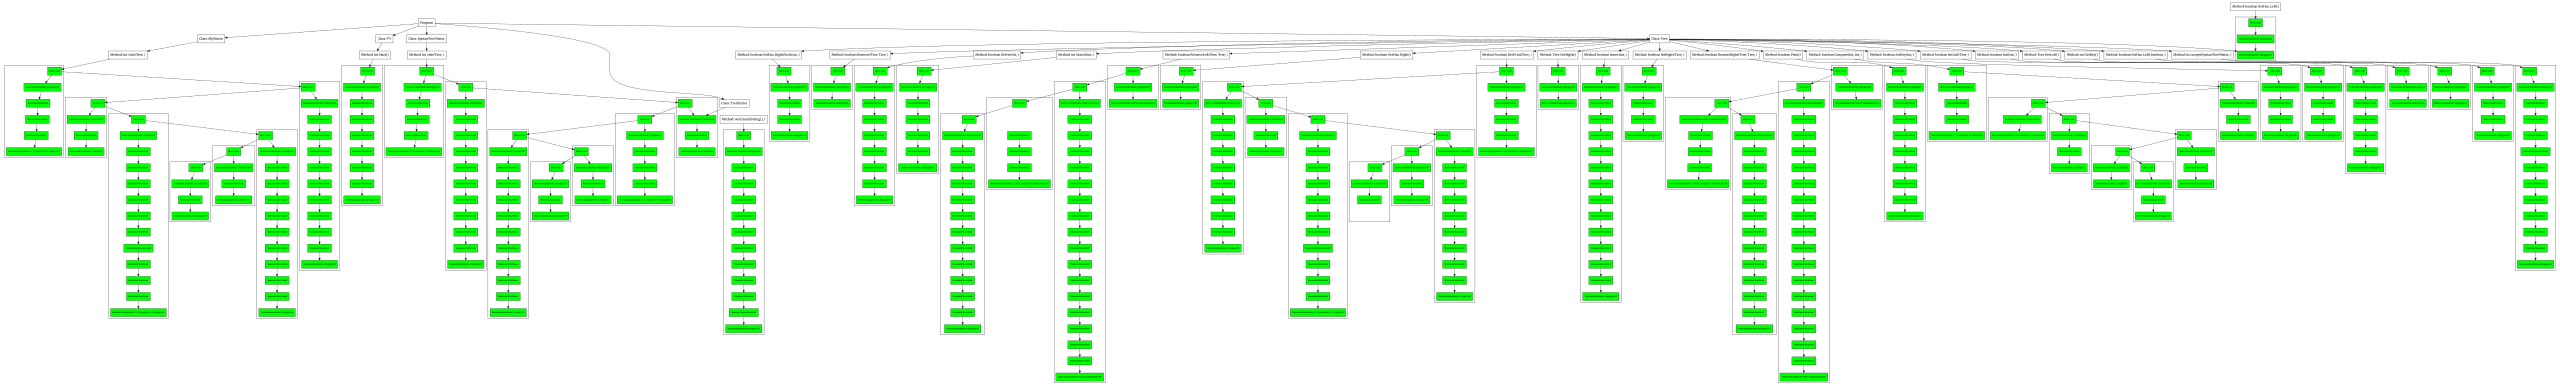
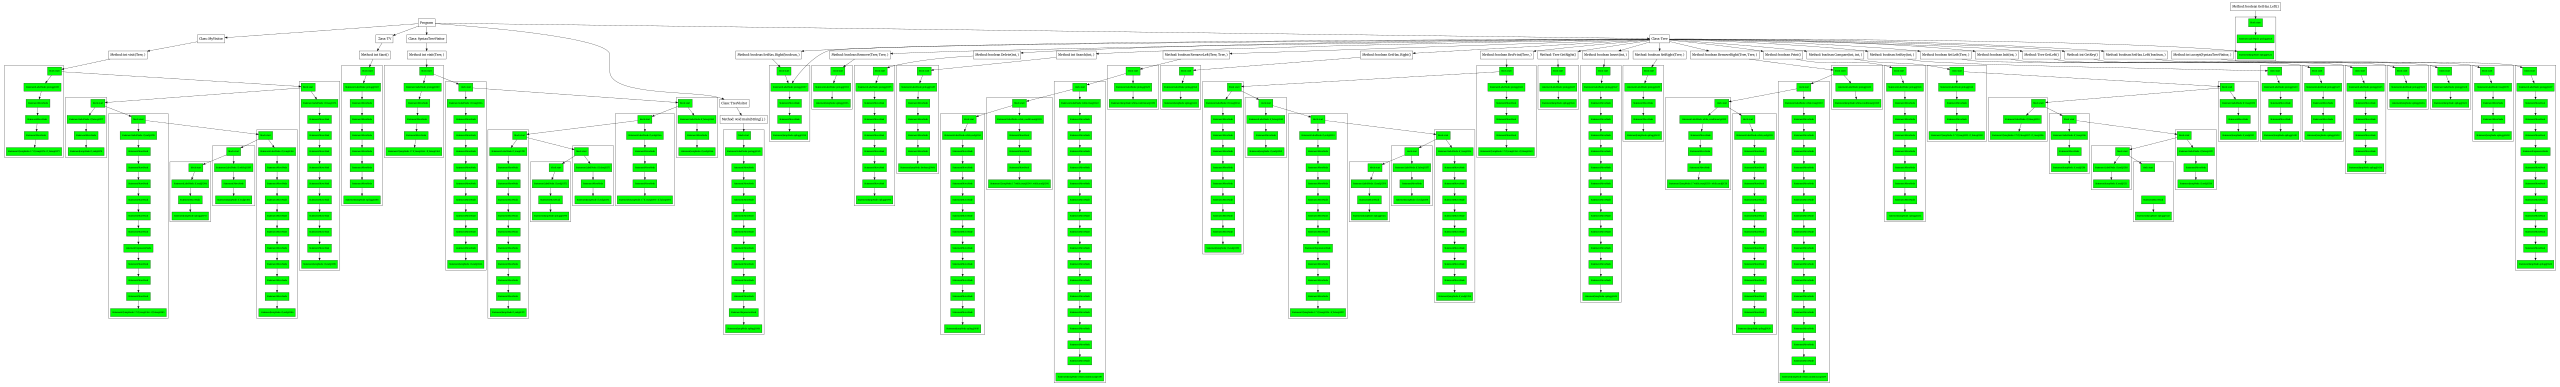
edge "Class: Tree" -> "Method: int accept(SyntaxTreeVisitor, )": now "Class: Tree" -> "StatementLabelNode: prolog@1397"
node "StatementLabelNode: prolog@1399": label "StatementLabelNode: prolog@1399" -> "StatementLabelNode: true@1399"
edge "Class: TreeVisitor" -> "StatementLabelNode: if_false@1365": now "Class: TreeVisitor" -> "Method: void main(String[], )"
node "StatementLabelNode: while_conditional@1339": added
node "StatementJumpNode: epilog@1406": label "StatementJumpNode: epilog@1406" -> "StatementJumpNode: boolean@1406"
node "StatementLabelNode: if_end@1321": removed
node "StatementJumpNode: epilog@1414": added
